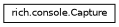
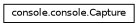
node "rich.console.Capture": label "rich.console.Capture" -> "console.console.Capture"
